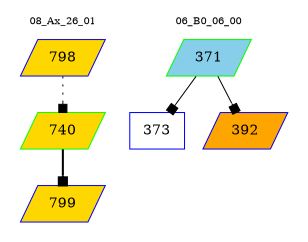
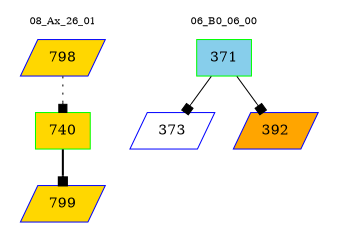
node "371": shape parallelogram -> box
node "740": shape parallelogram -> box
node "373": shape box -> parallelogram
